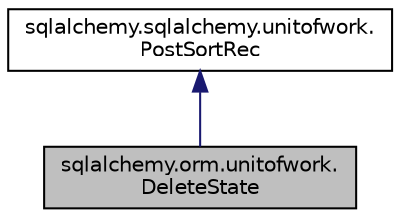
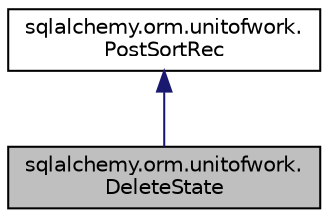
node "sqlalchemy.sqlalchemy.unitofwork. PostSortRec": label "sqlalchemy.sqlalchemy.unitofwork. PostSortRec" -> "sqlalchemy.orm.unitofwork. PostSortRec"
